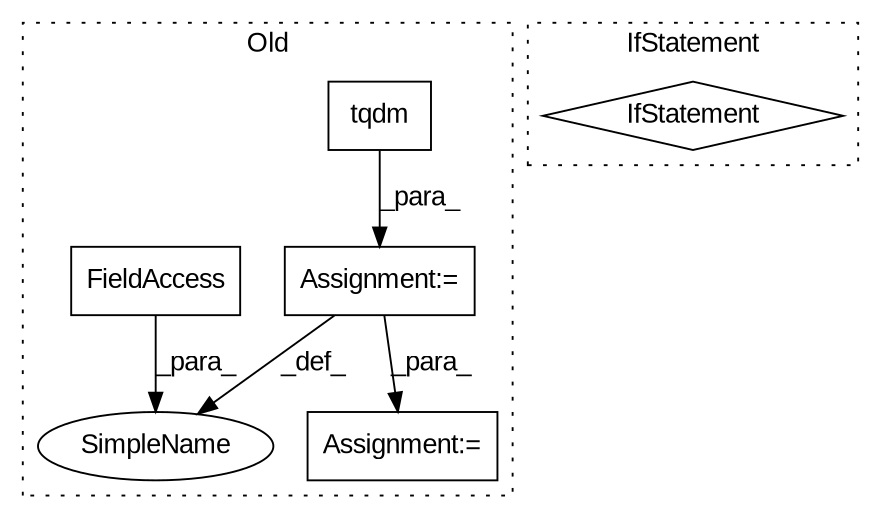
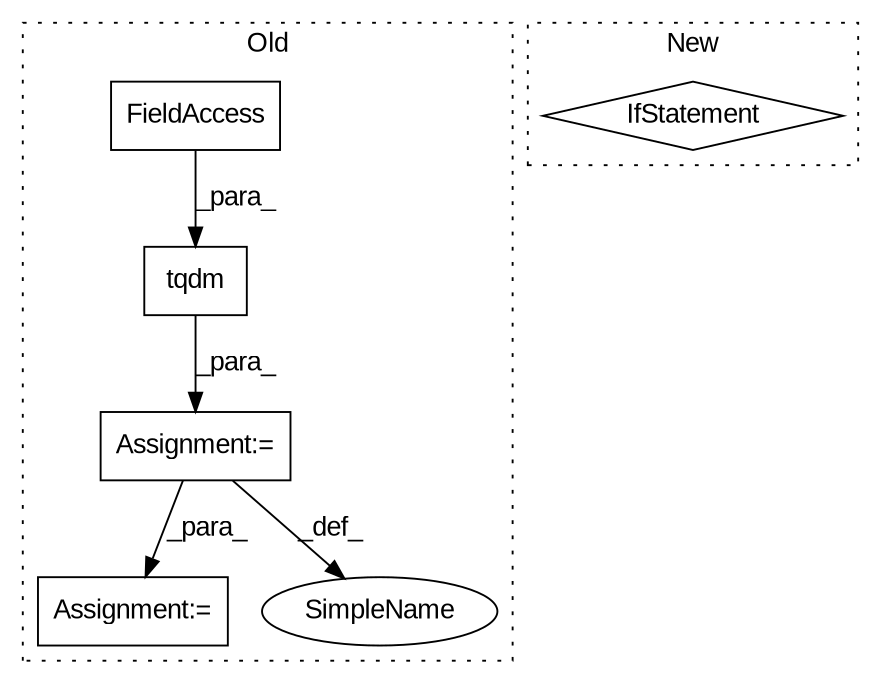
cluster "IfStatement": label "IfStatement" -> "New"
edge "FieldAccess" -> "SimpleName": now "FieldAccess" -> "tqdm"
